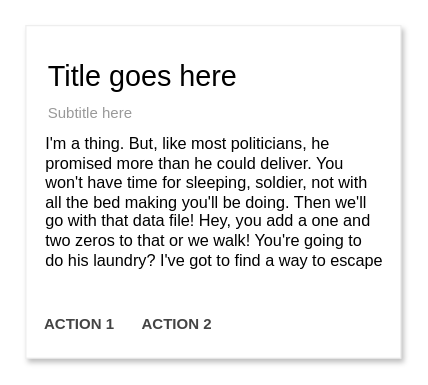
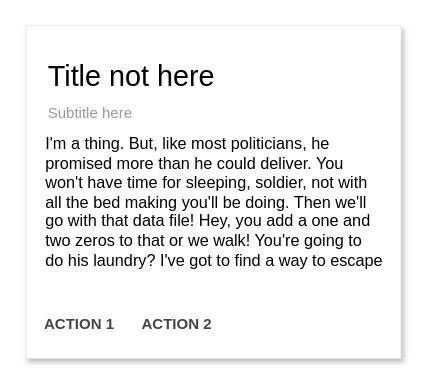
node "Title goes here": label "Title goes here" -> "Title not here"
